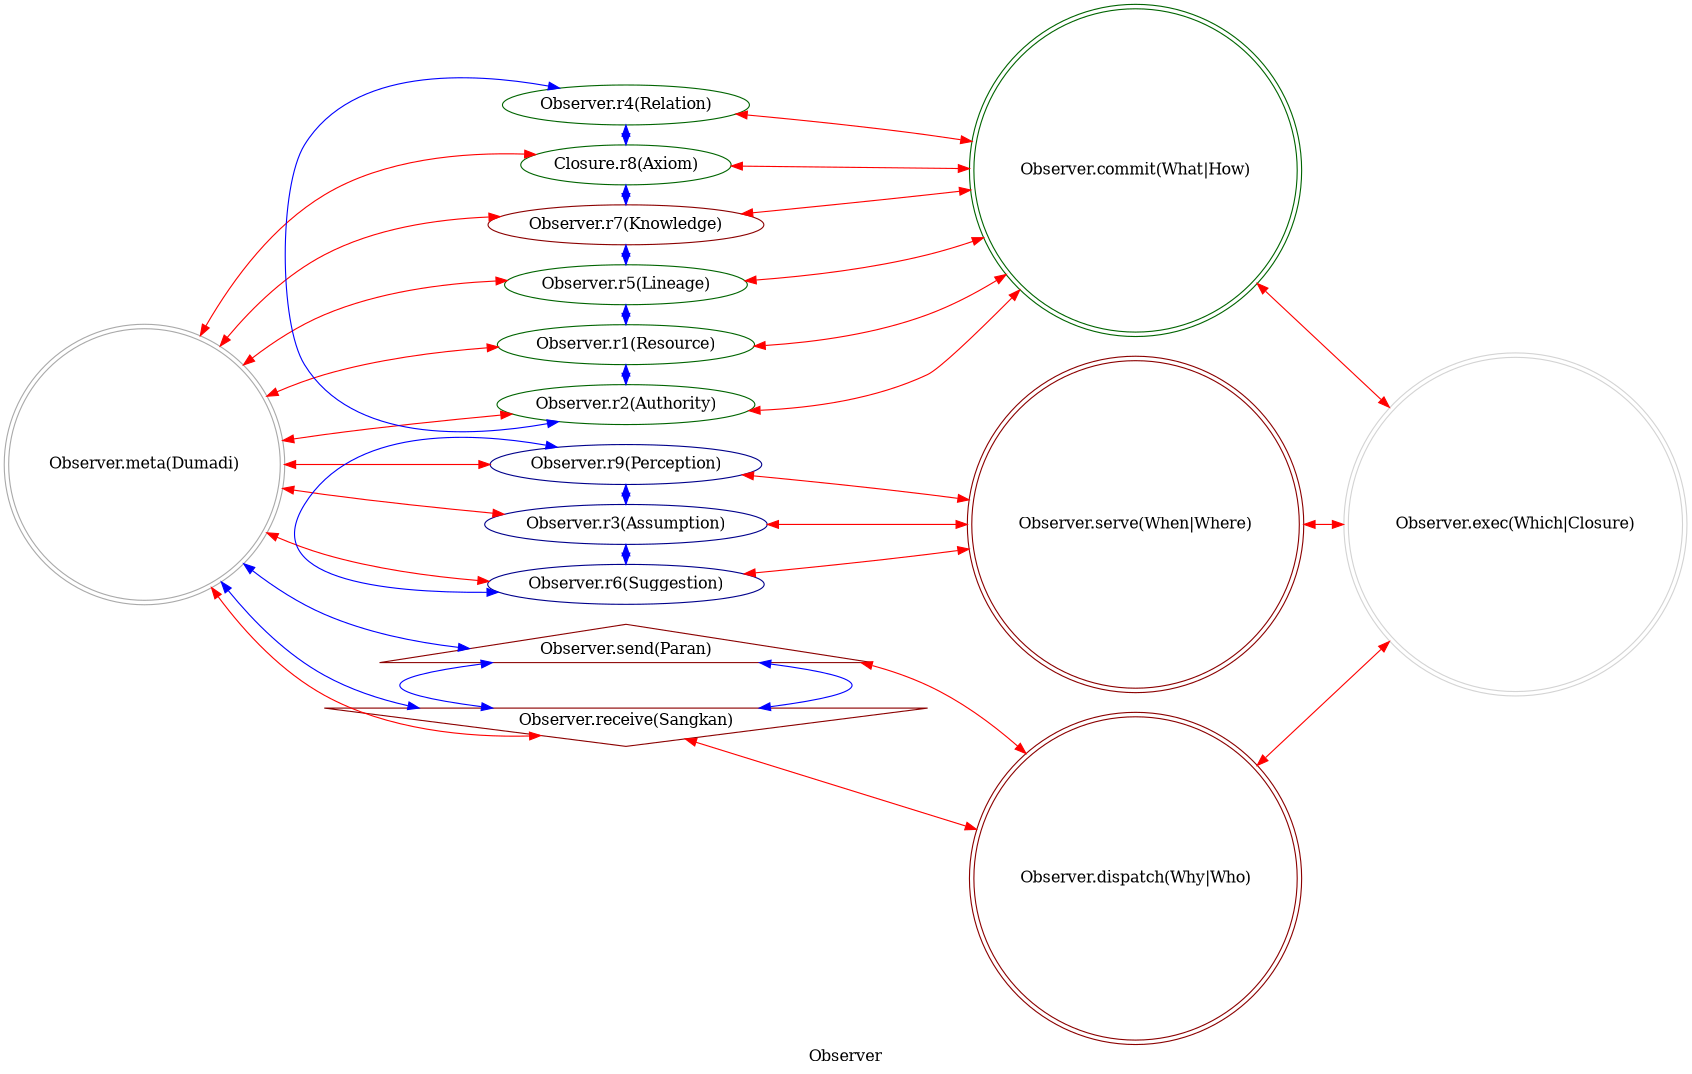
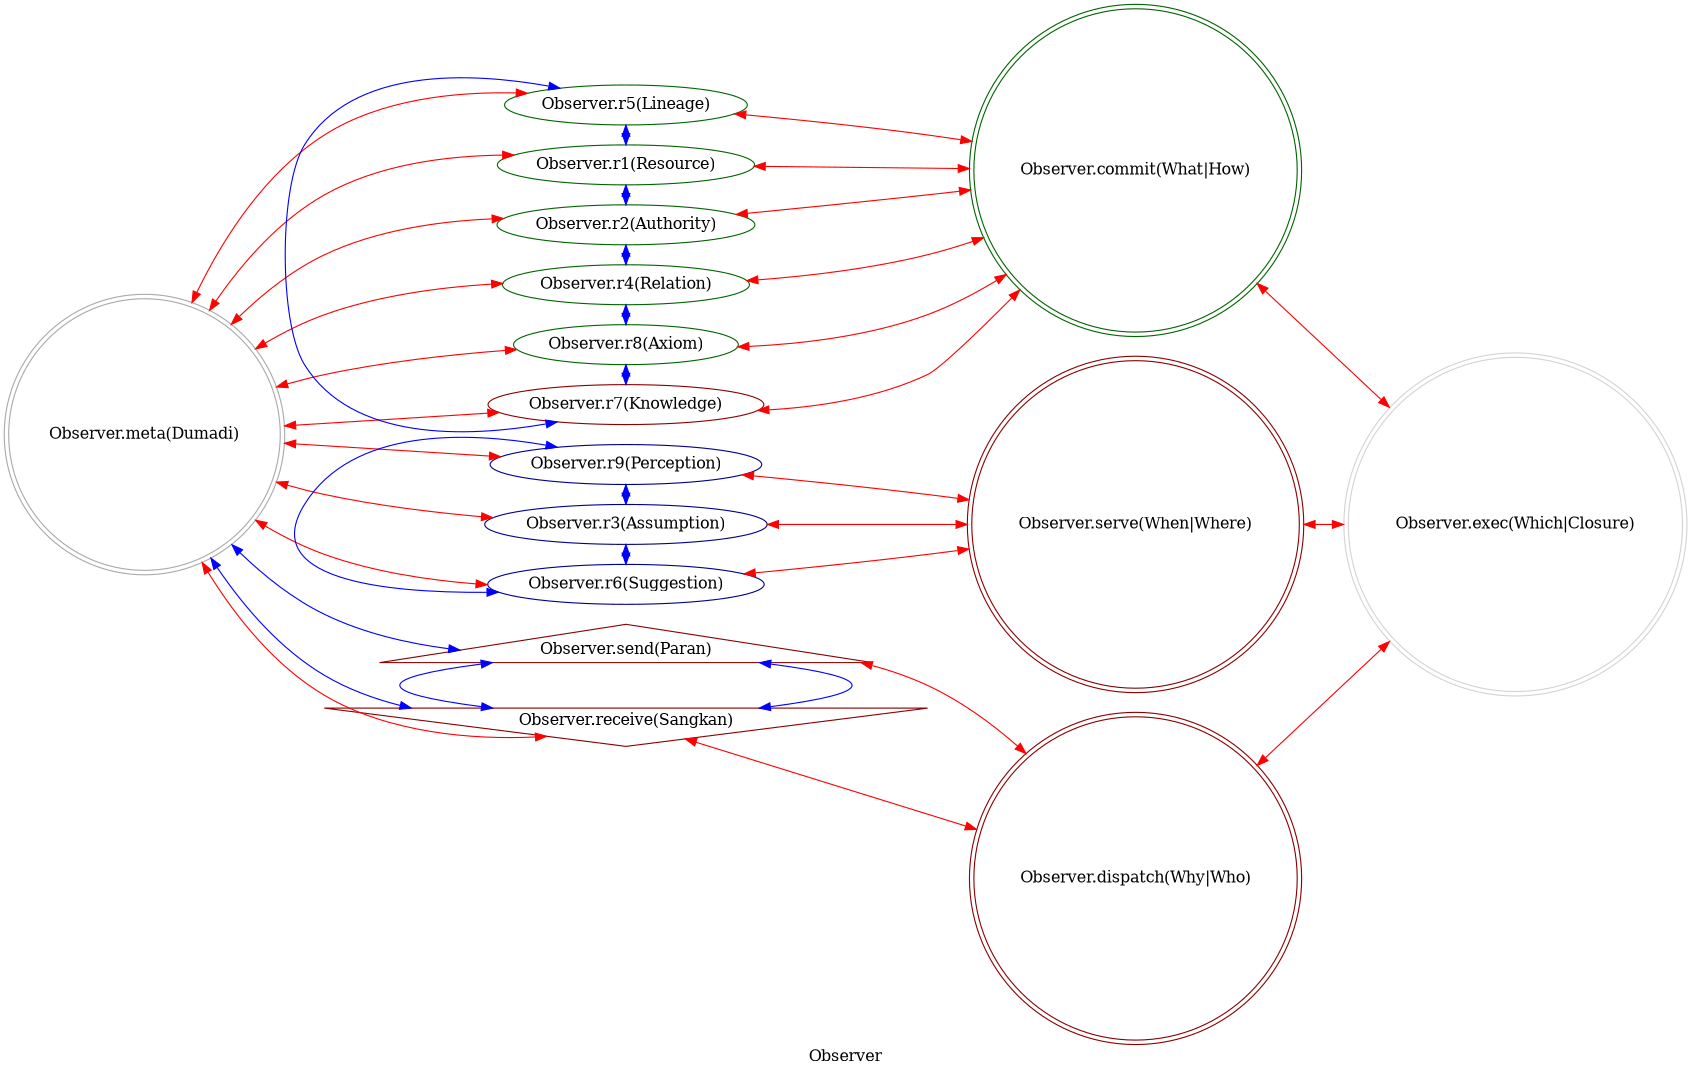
node "Closure.r8(Axiom)": label "Closure.r8(Axiom)" -> "Observer.r8(Axiom)"
edge "Observer.r4(Relation)" -- "Observer.meta(Dumadi)": added
